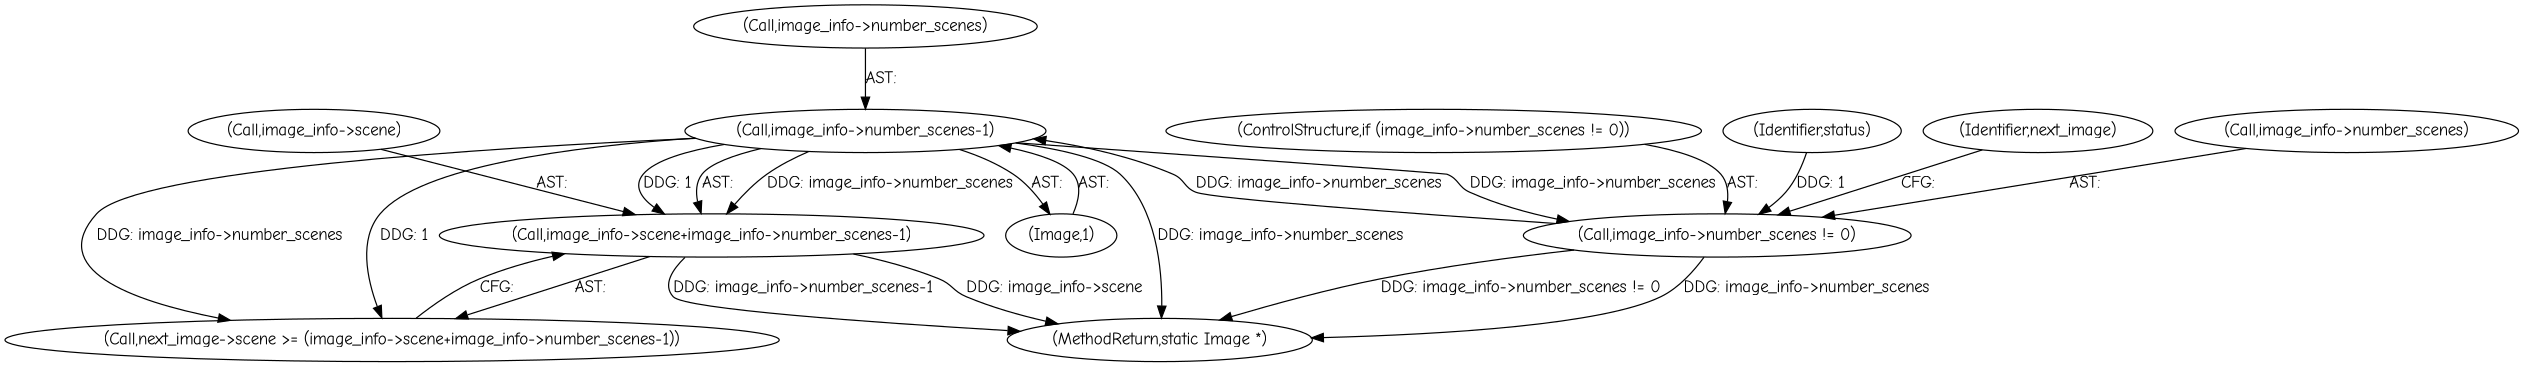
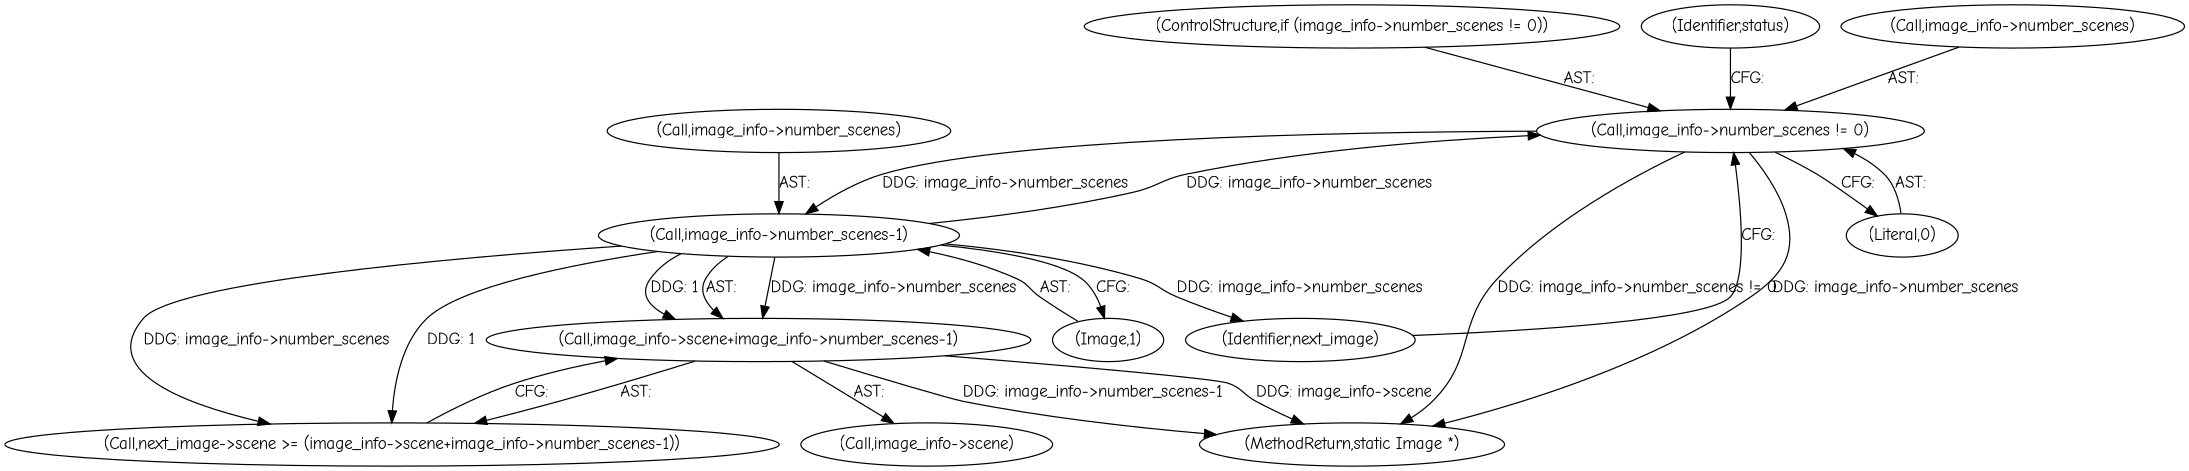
edge "(Call,image_info->scene)" -> "(Call,image_info->scene+image_info->number_scenes-1)": reversed
edge "(Call,image_info->number_scenes-1)" -> "(Image,1)": label "AST: " -> "CFG: "
edge "(Identifier,status)" -> "(Call,image_info->number_scenes != 0)": label "DDG: 1" -> "CFG: "
edge "(Call,image_info->number_scenes-1)" -> "(MethodReturn,static Image *)": now "(Call,image_info->number_scenes-1)" -> "(Identifier,next_image)"
node "(Literal,0)": added
